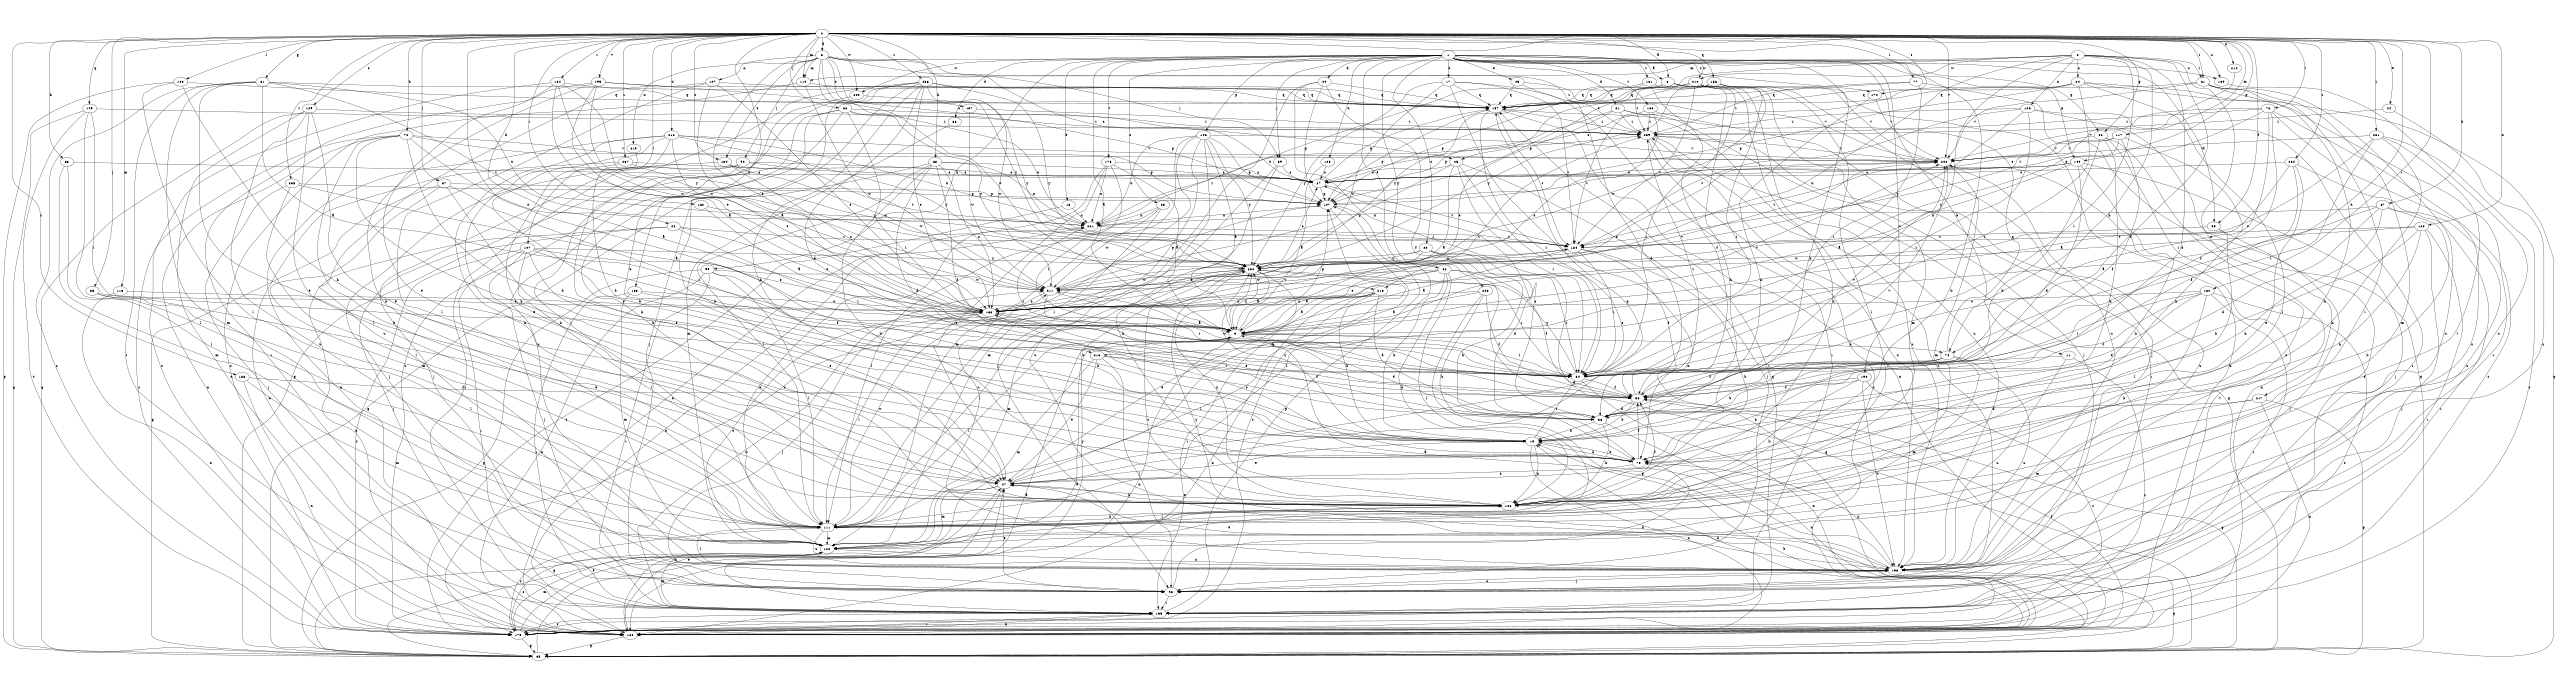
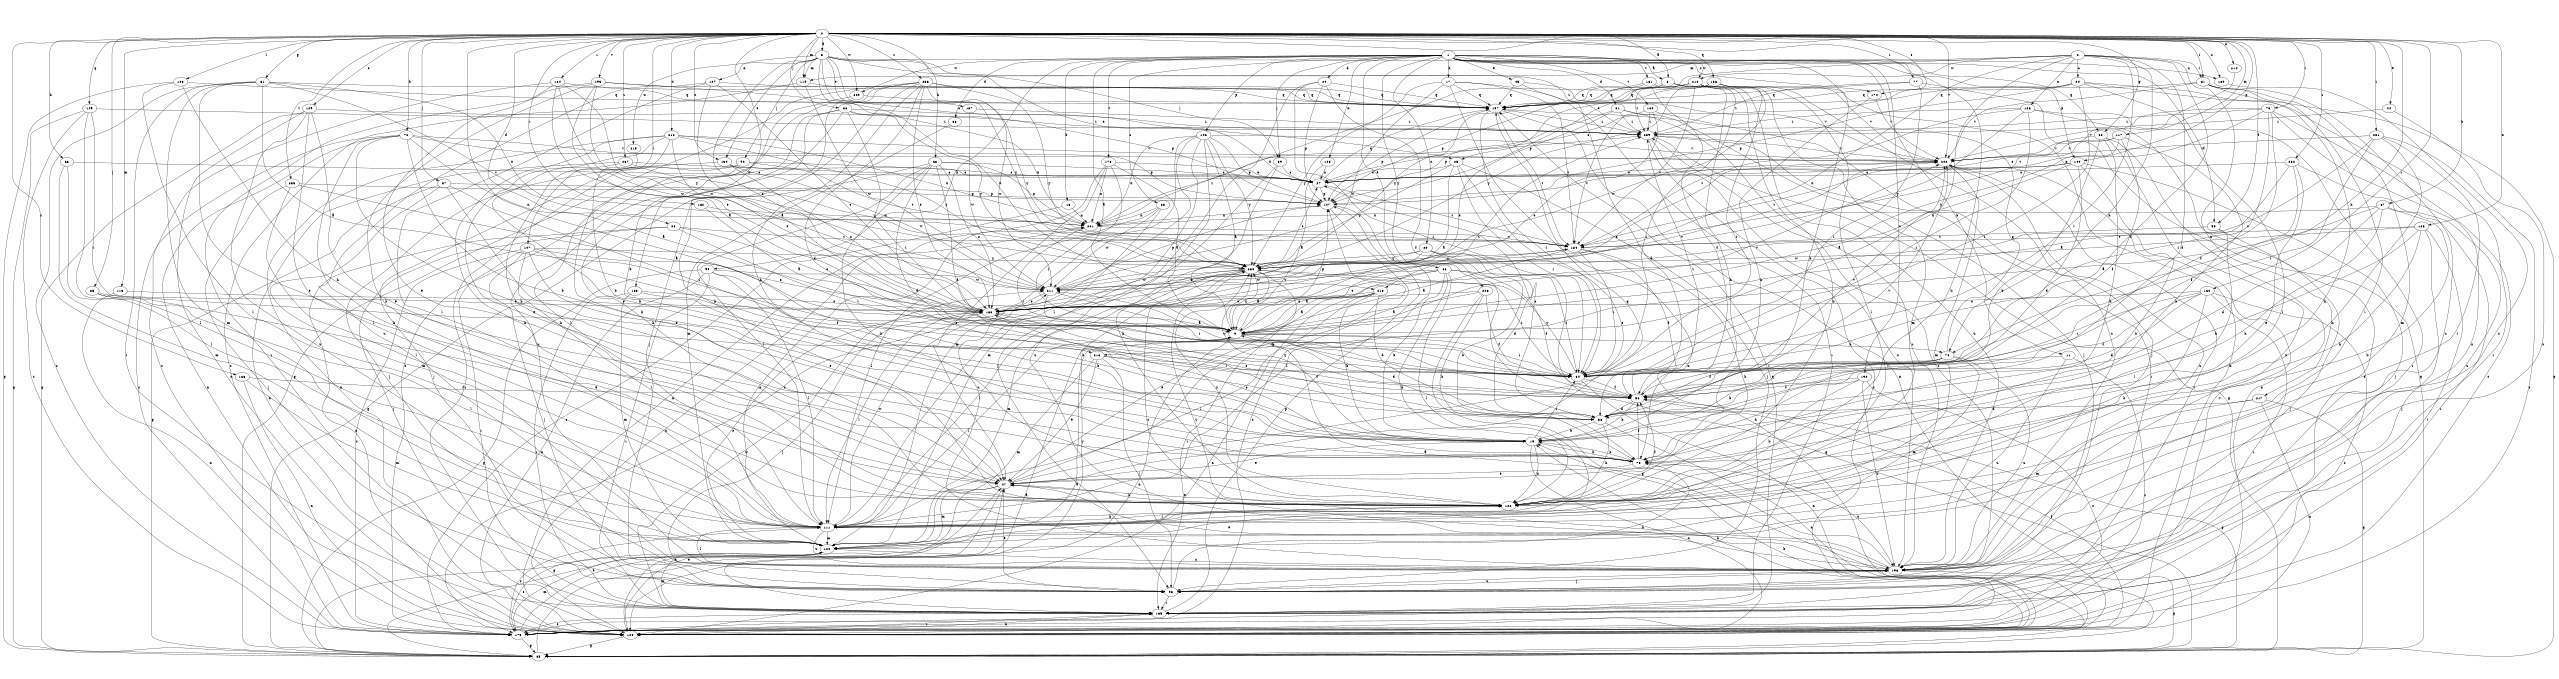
edge "202" -> "165": added, label "r"
